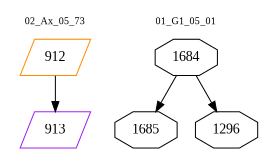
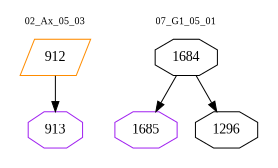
cluster "02_Ax_05_73": label "02_Ax_05_73" -> "02_Ax_05_03"
cluster "01_G1_05_01": label "01_G1_05_01" -> "07_G1_05_01"
node "913": shape parallelogram -> octagon
node "1685": color black -> purple
